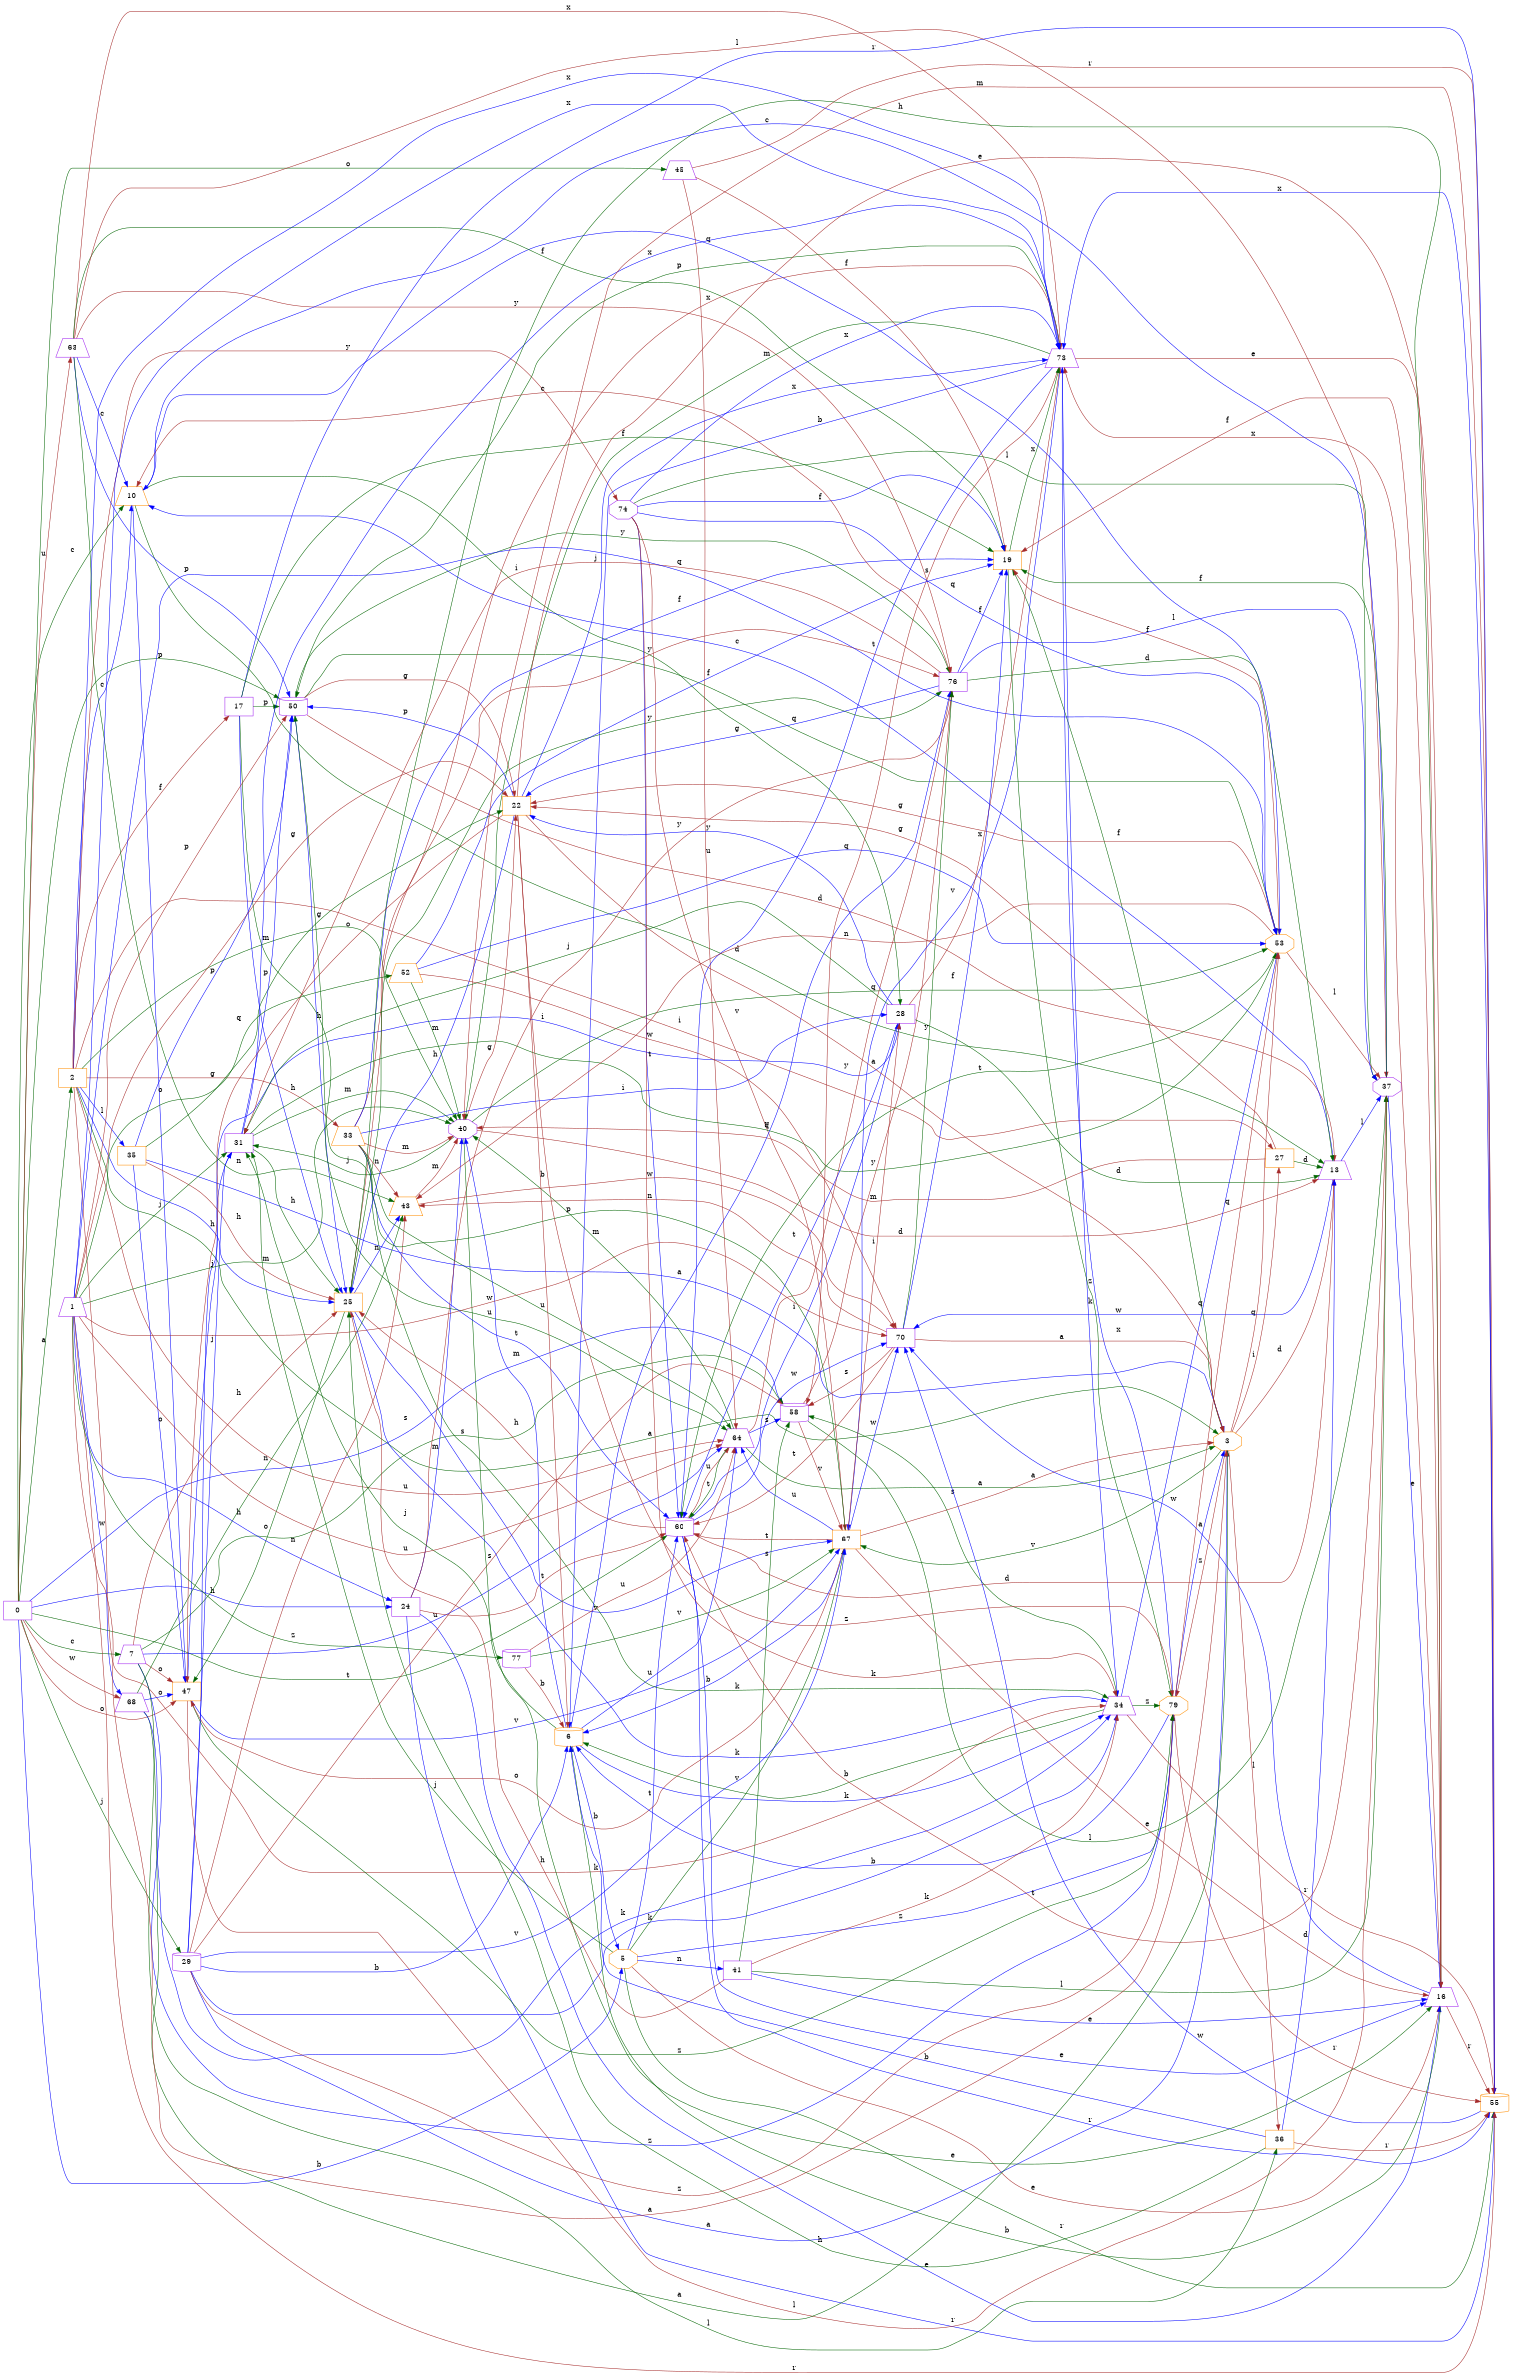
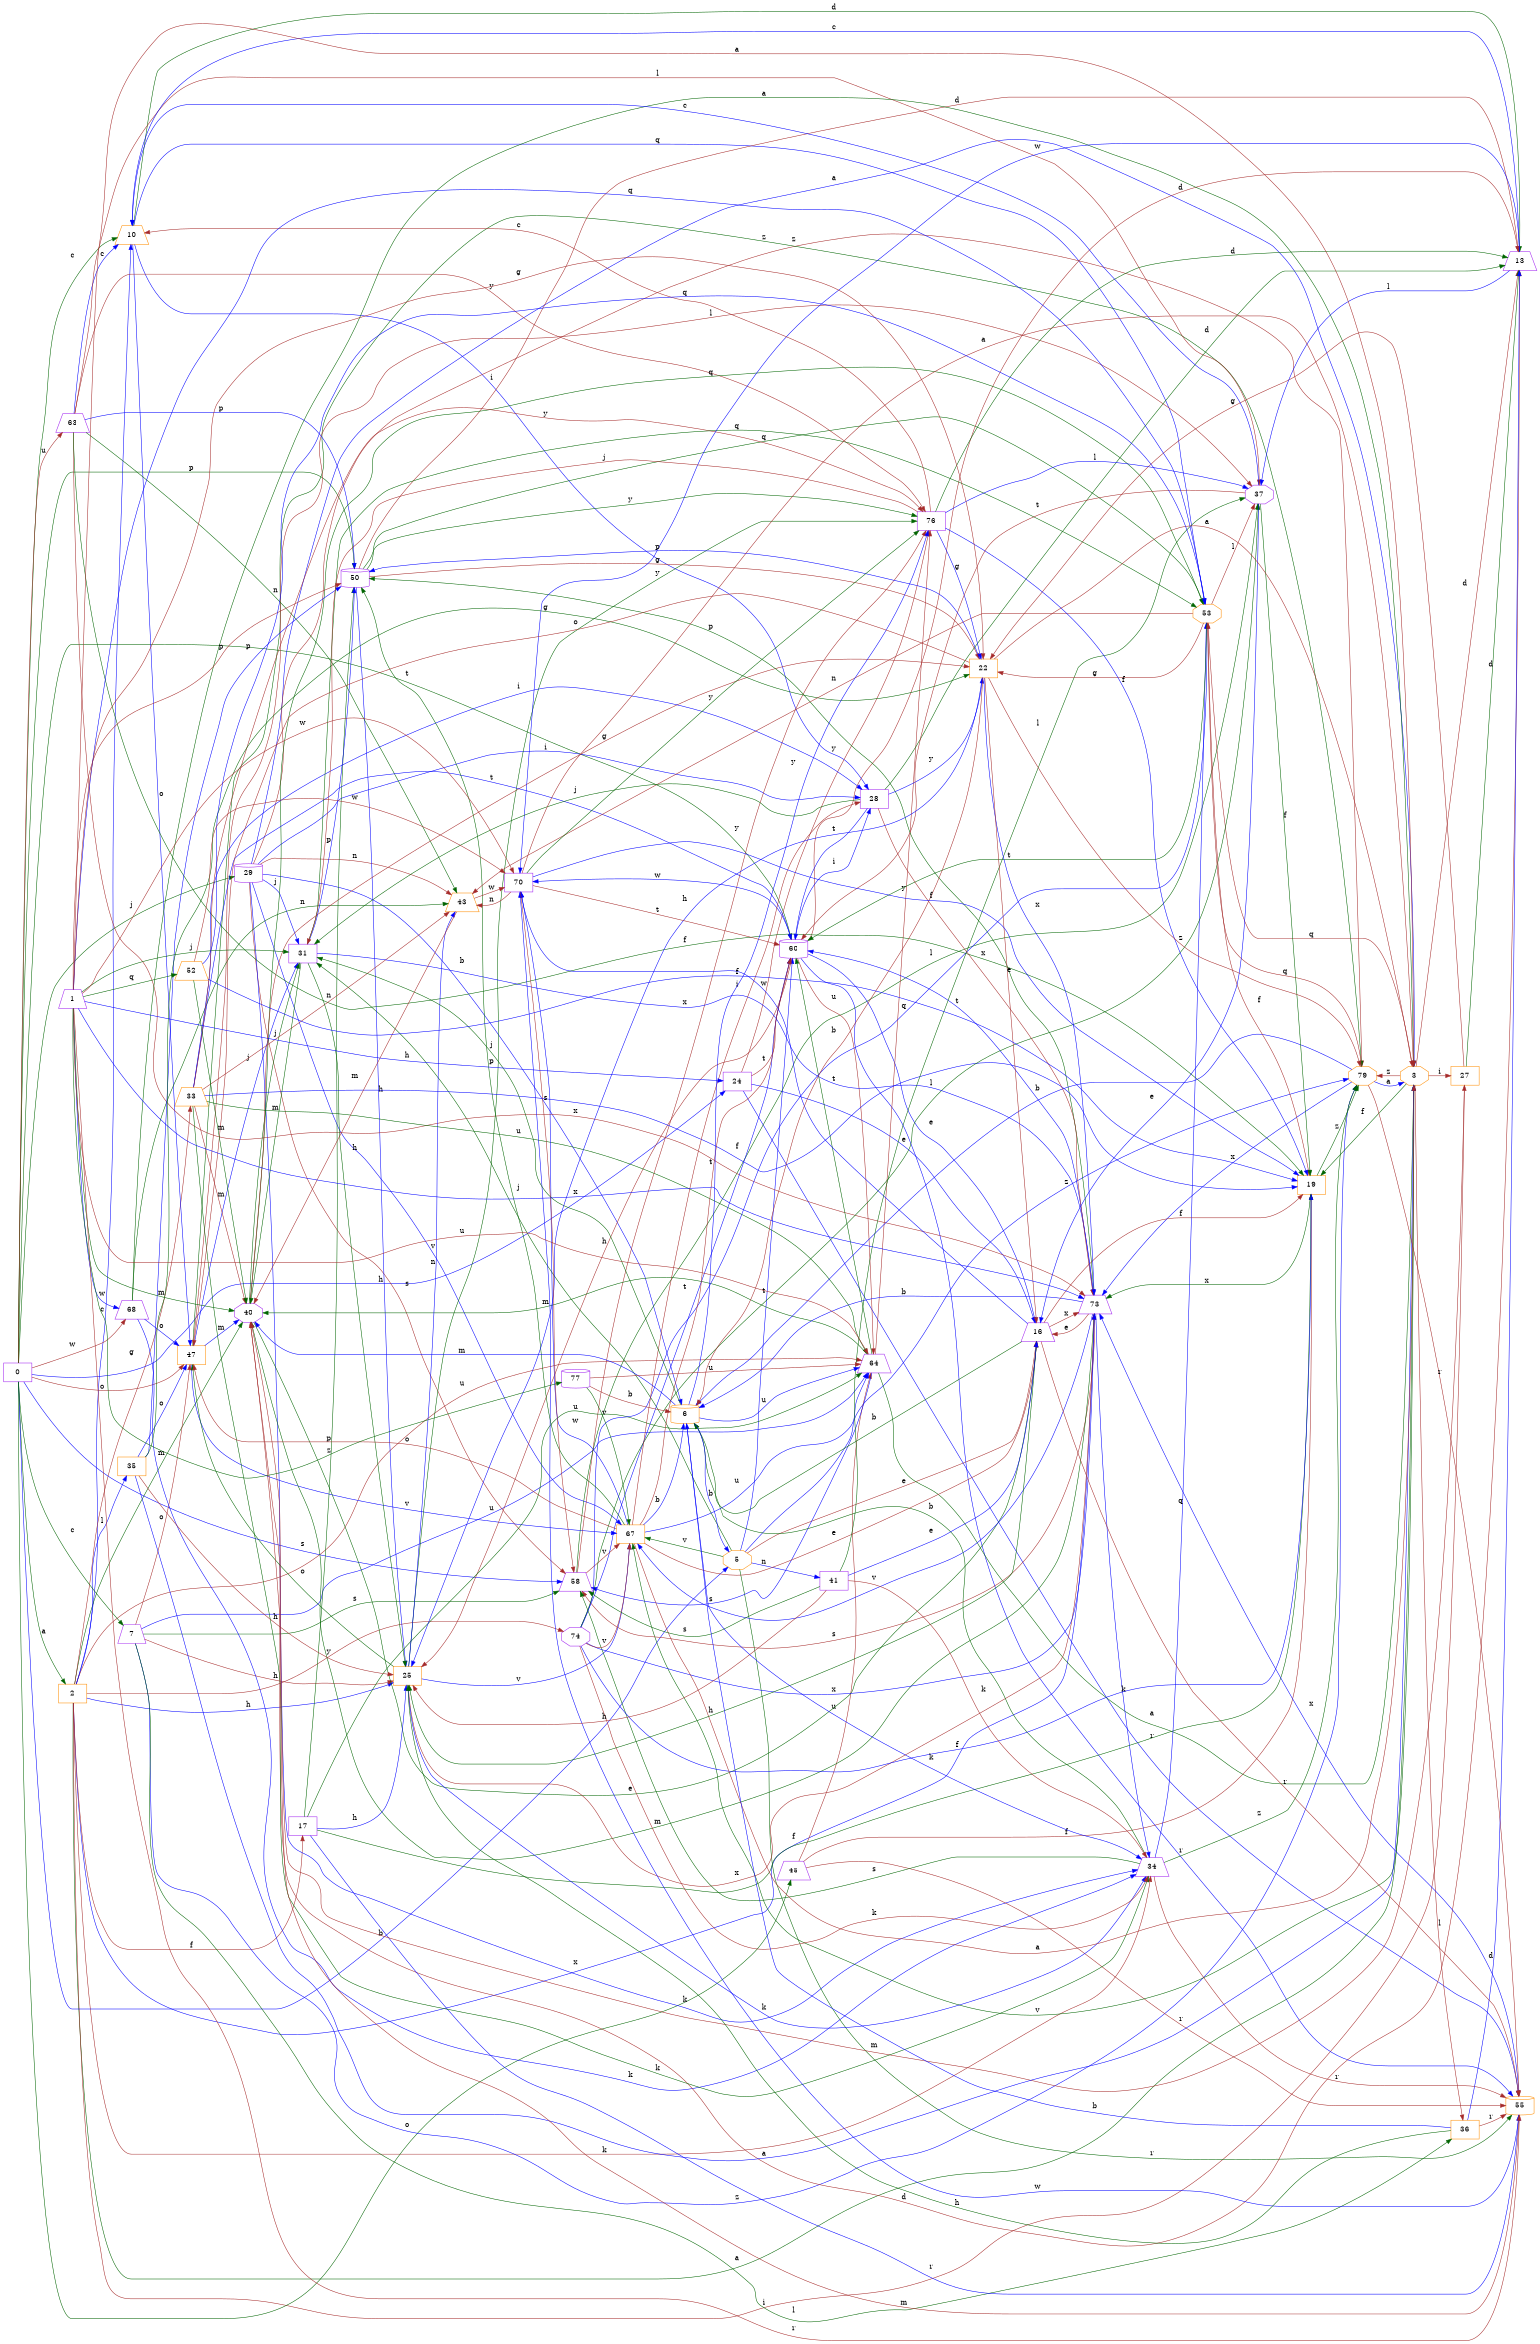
edge "10" -> "28": color darkgreen -> blue
edge "24" -> "40": now "47" -> "40"
node "58": shape cylinder -> trapezium
